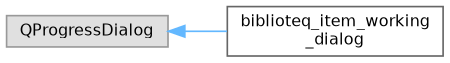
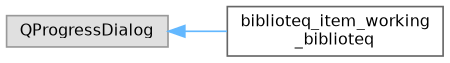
node "biblioteq_item_working _dialog": label "biblioteq_item_working _dialog" -> "biblioteq_item_working _biblioteq"
